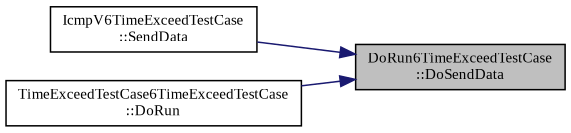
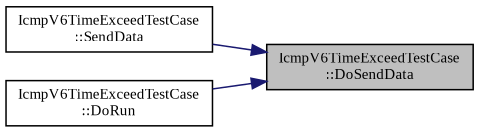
node "DoRun6TimeExceedTestCase ::DoSendData": label "DoRun6TimeExceedTestCase ::DoSendData" -> "IcmpV6TimeExceedTestCase ::DoSendData"
node "TimeExceedTestCase6TimeExceedTestCase ::DoRun": label "TimeExceedTestCase6TimeExceedTestCase ::DoRun" -> "IcmpV6TimeExceedTestCase ::DoRun"
